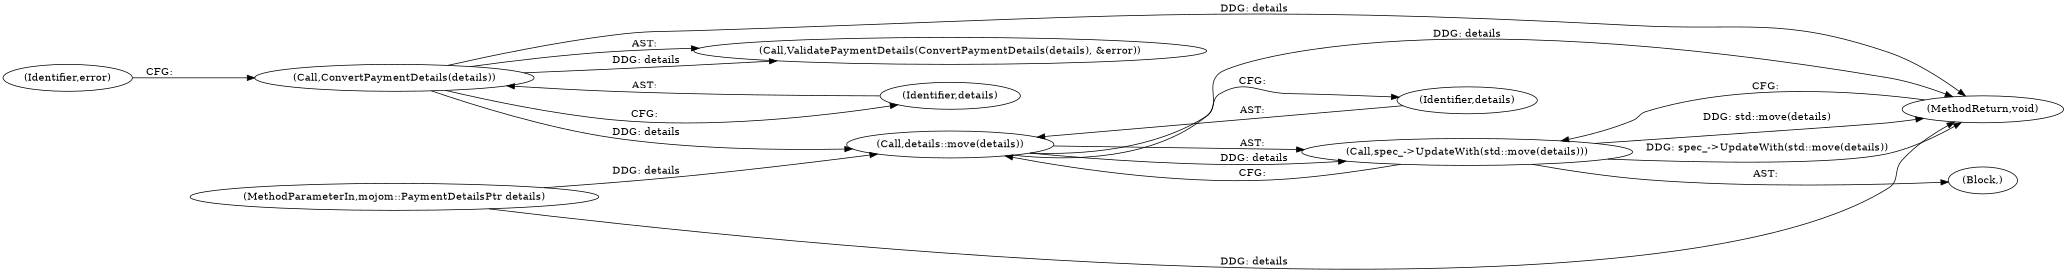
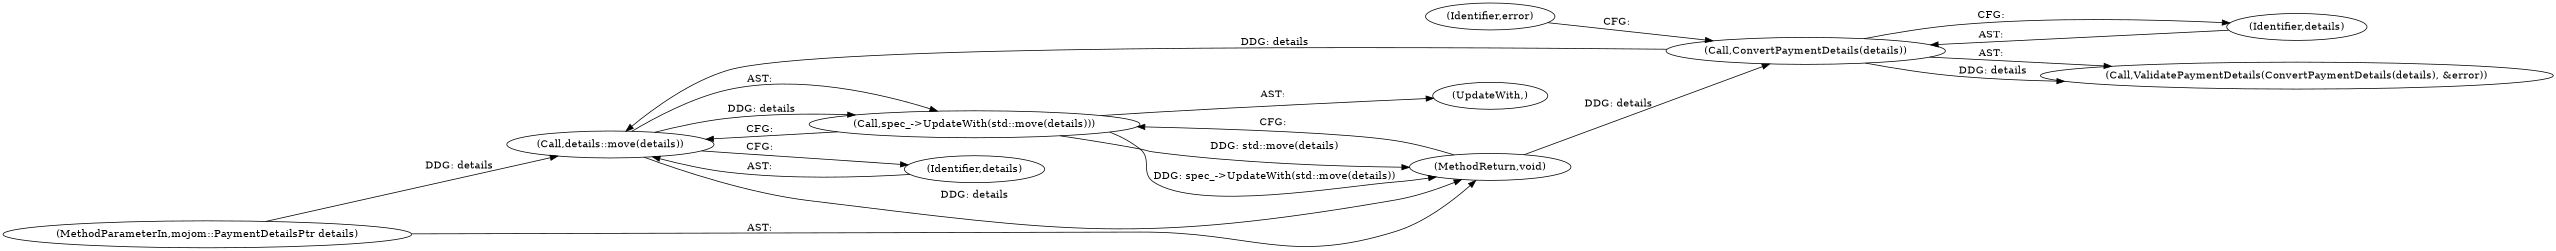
edge "(Call,ConvertPaymentDetails(details))" -> "(MethodReturn,void)": reversed
node "(Block,)": label "(Block,)" -> "(UpdateWith,)"
edge "(MethodParameterIn,mojom::PaymentDetailsPtr details)" -> "(MethodReturn,void)": label "DDG: details" -> "AST: "
